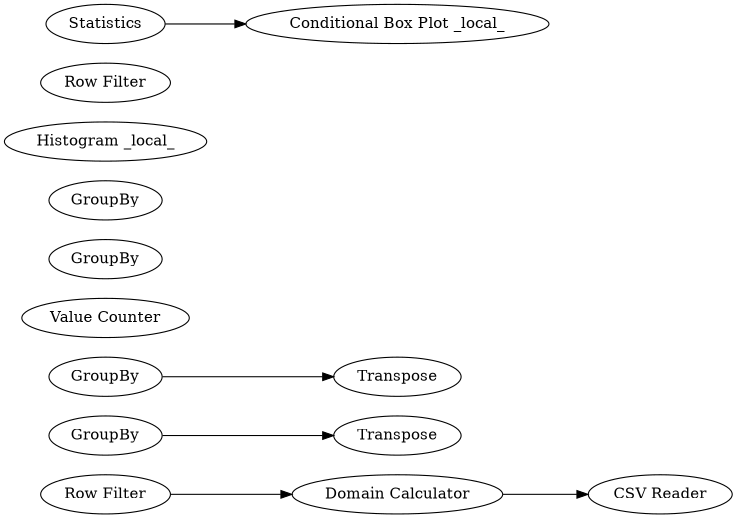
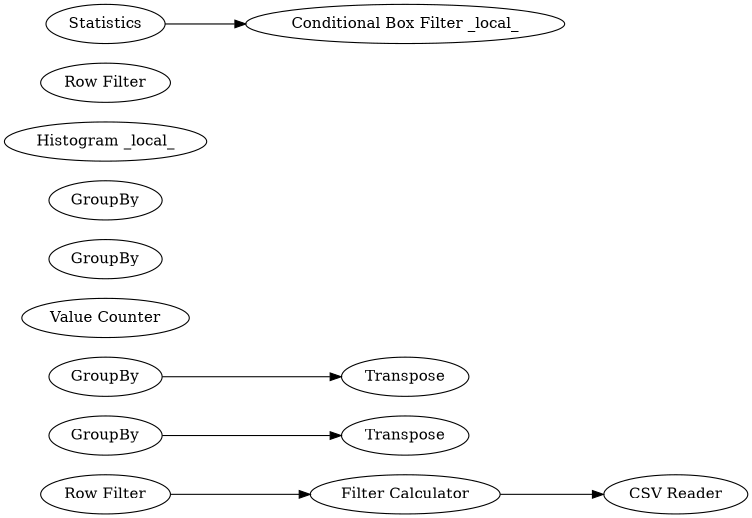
node "Conditional Box Plot _local_": label "Conditional Box Plot _local_" -> "Conditional Box Filter _local_"
node "Domain Calculator": label "Domain Calculator" -> "Filter Calculator"
